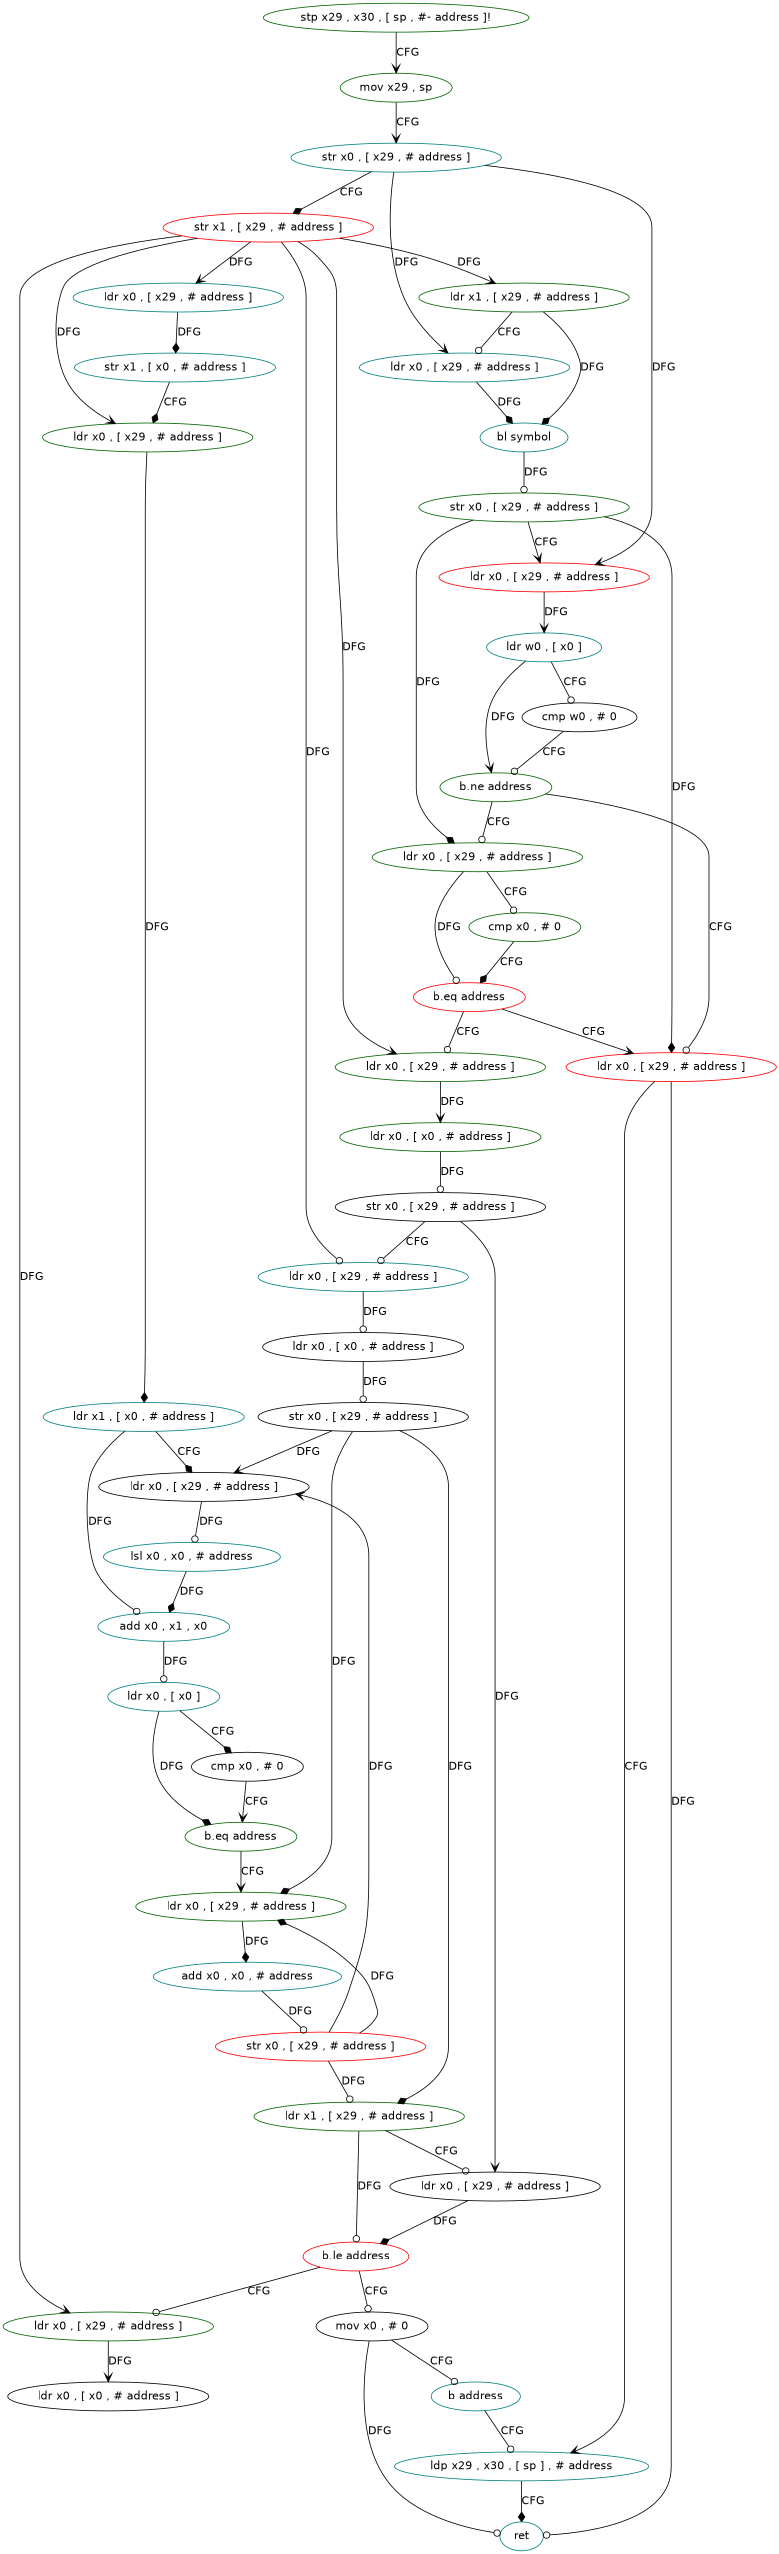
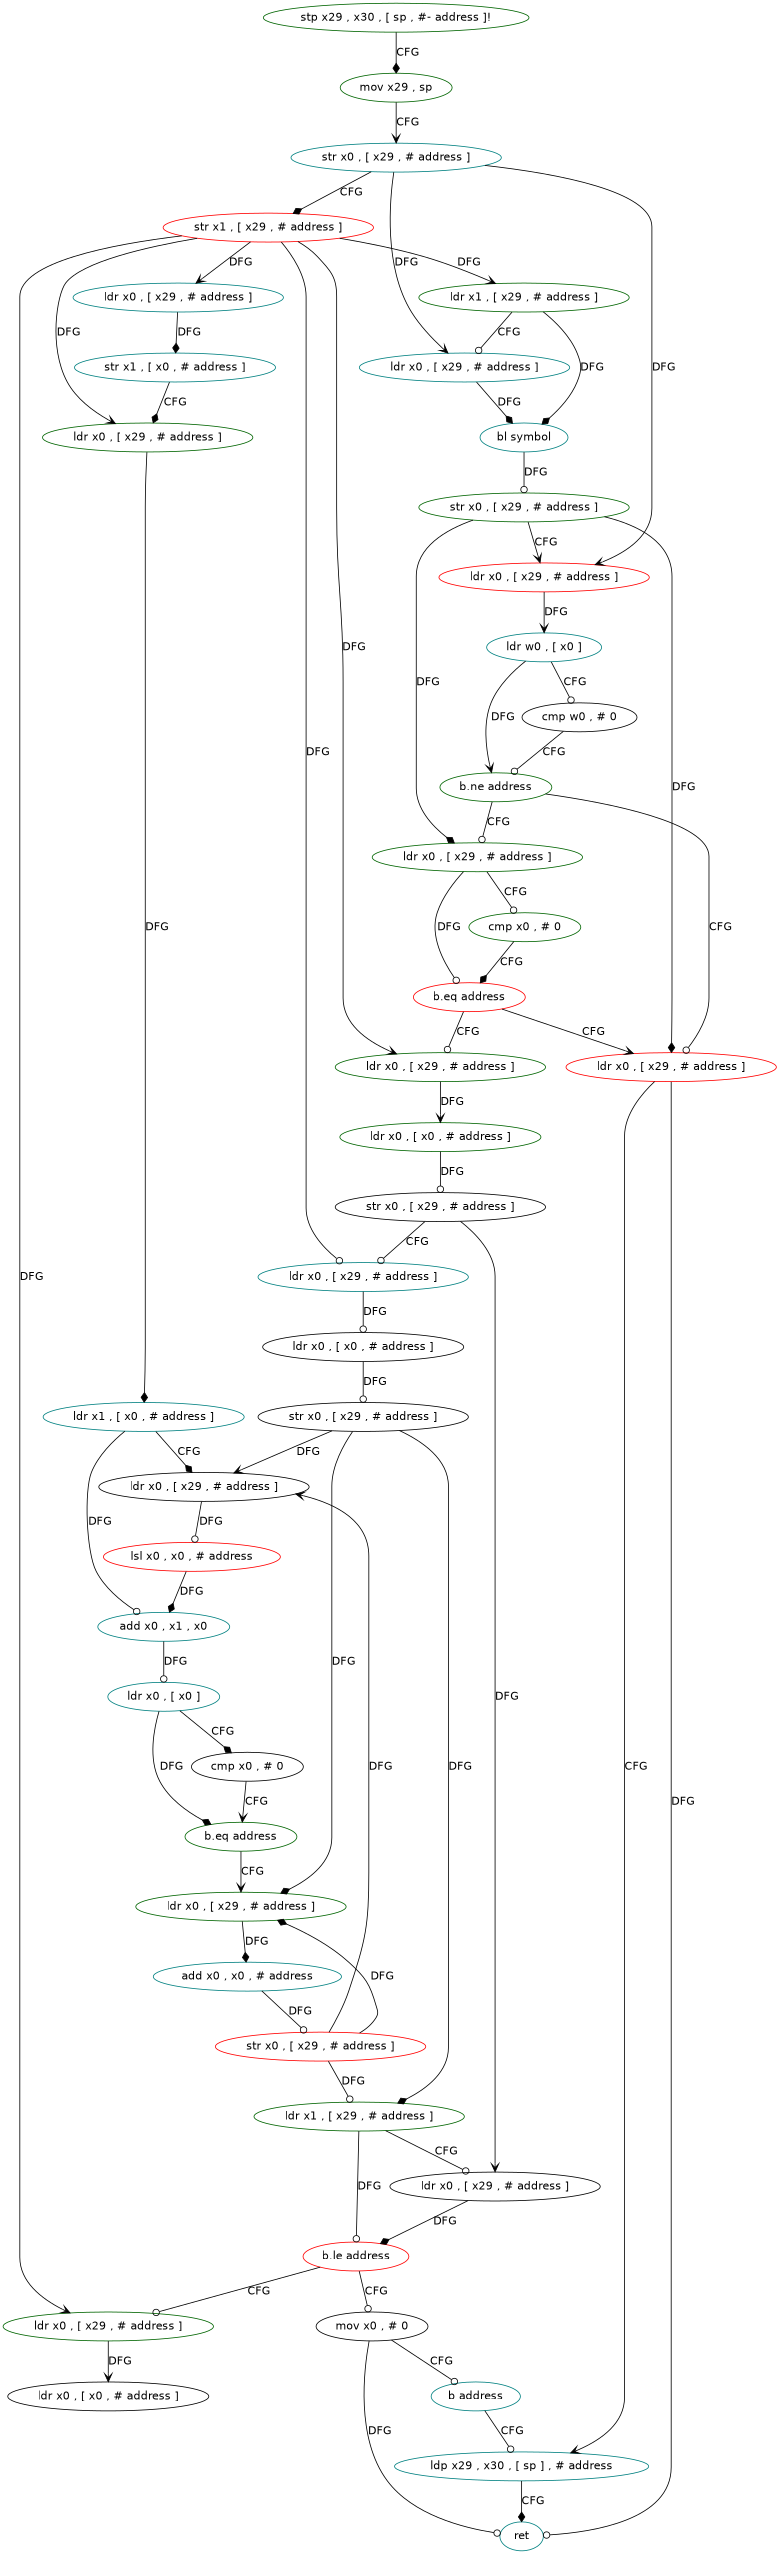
edge "stp x29 , x30 , [ sp , #- address ]!" -> "mov x29 , sp": arrowhead vee -> diamond
node "lsl x0 , x0 , # address": color teal -> red
